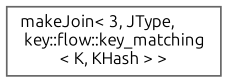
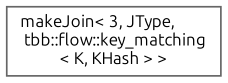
node "makeJoin< 3, JType, key::flow::key_matching < K, KHash > >": label "makeJoin< 3, JType, key::flow::key_matching < K, KHash > >" -> "makeJoin< 3, JType, tbb::flow::key_matching < K, KHash > >"
